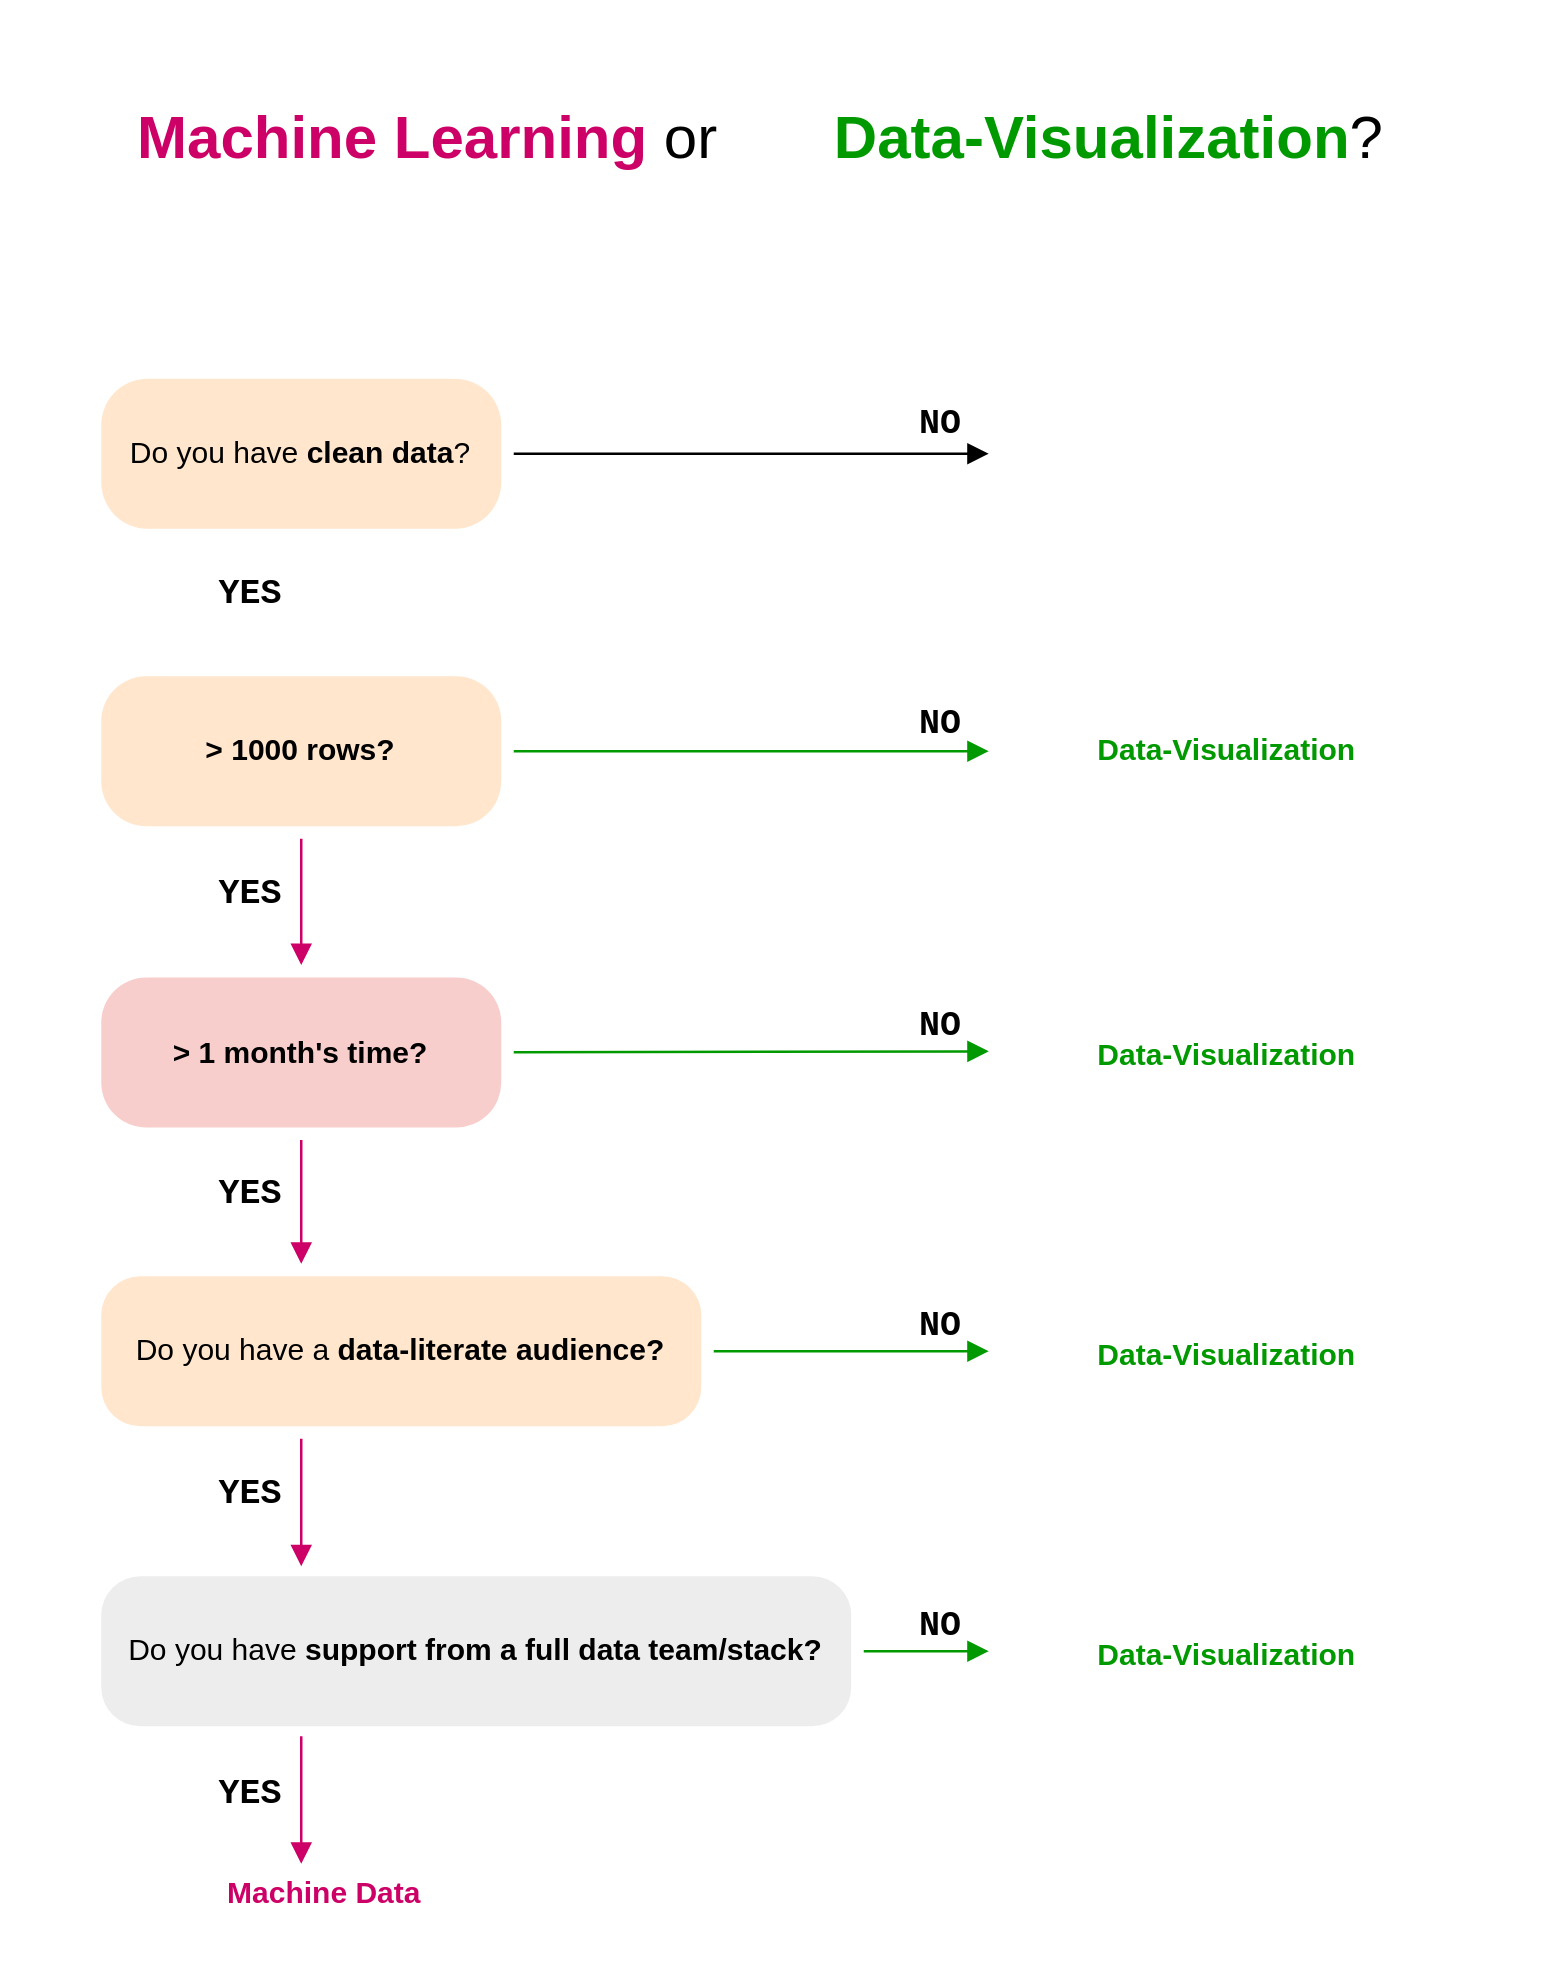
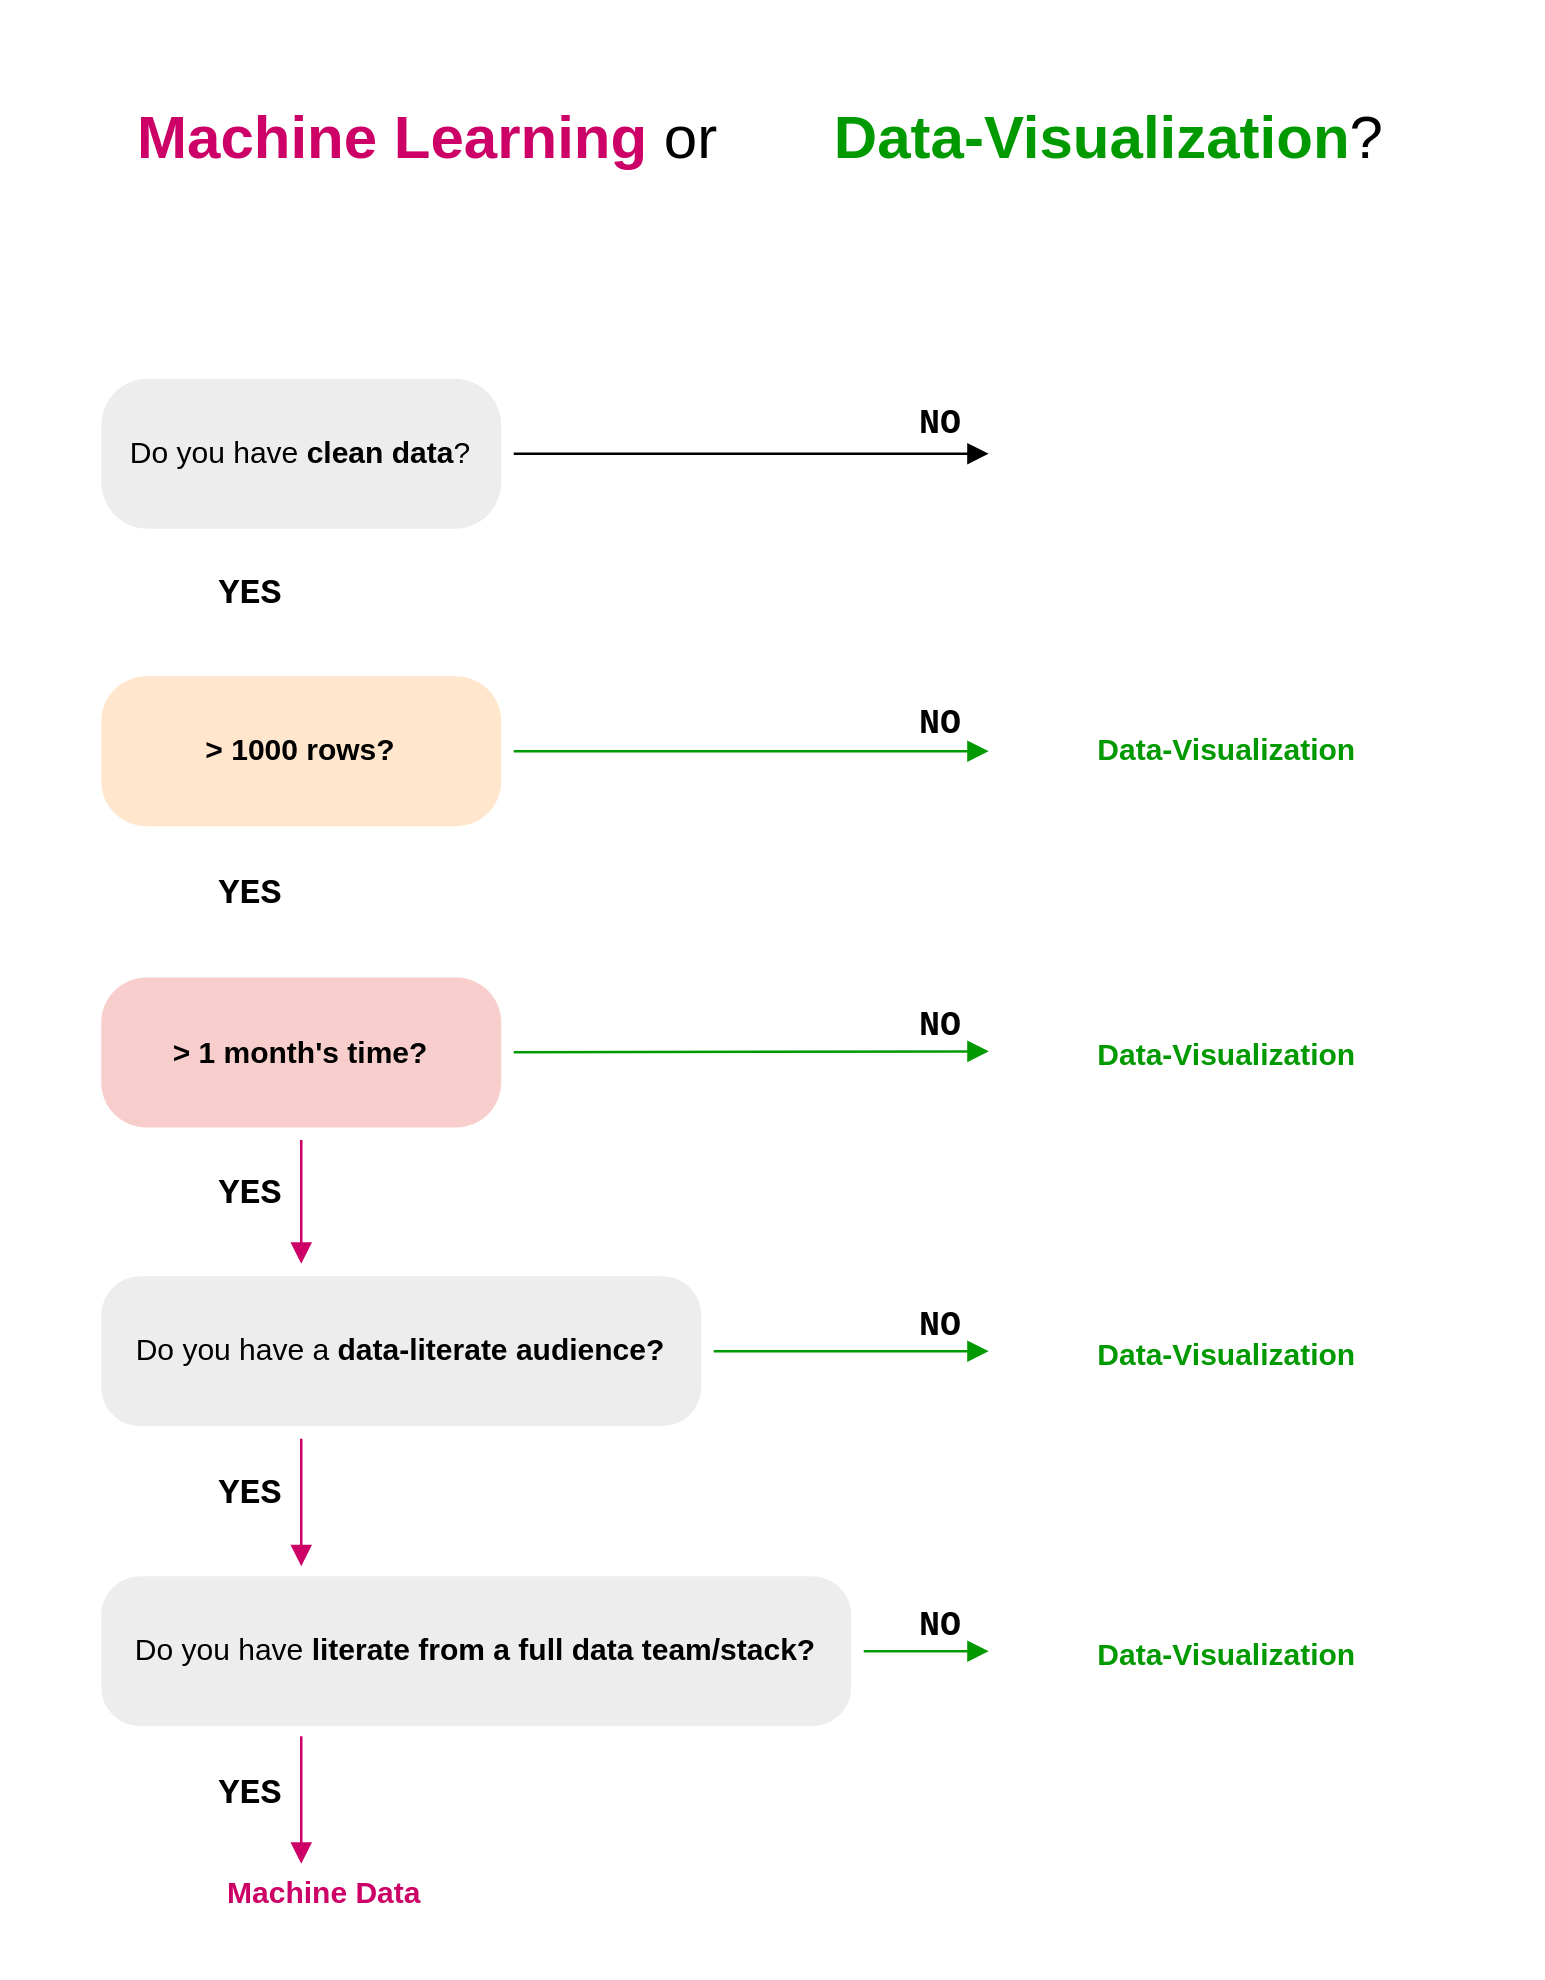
node "Do you have clean data?": fillcolor #ffe6cc -> #ededed
edge "> 1000 rows?" -> "> 1 month's time?": removed
node "Do you have a data-literate audience?": fillcolor #ffe6cc -> #ededed
node "Do you have support from a full data team/stack?": label "Do you have support from a full data team/stack?" -> "Do you have literate from a full data team/stack?"
